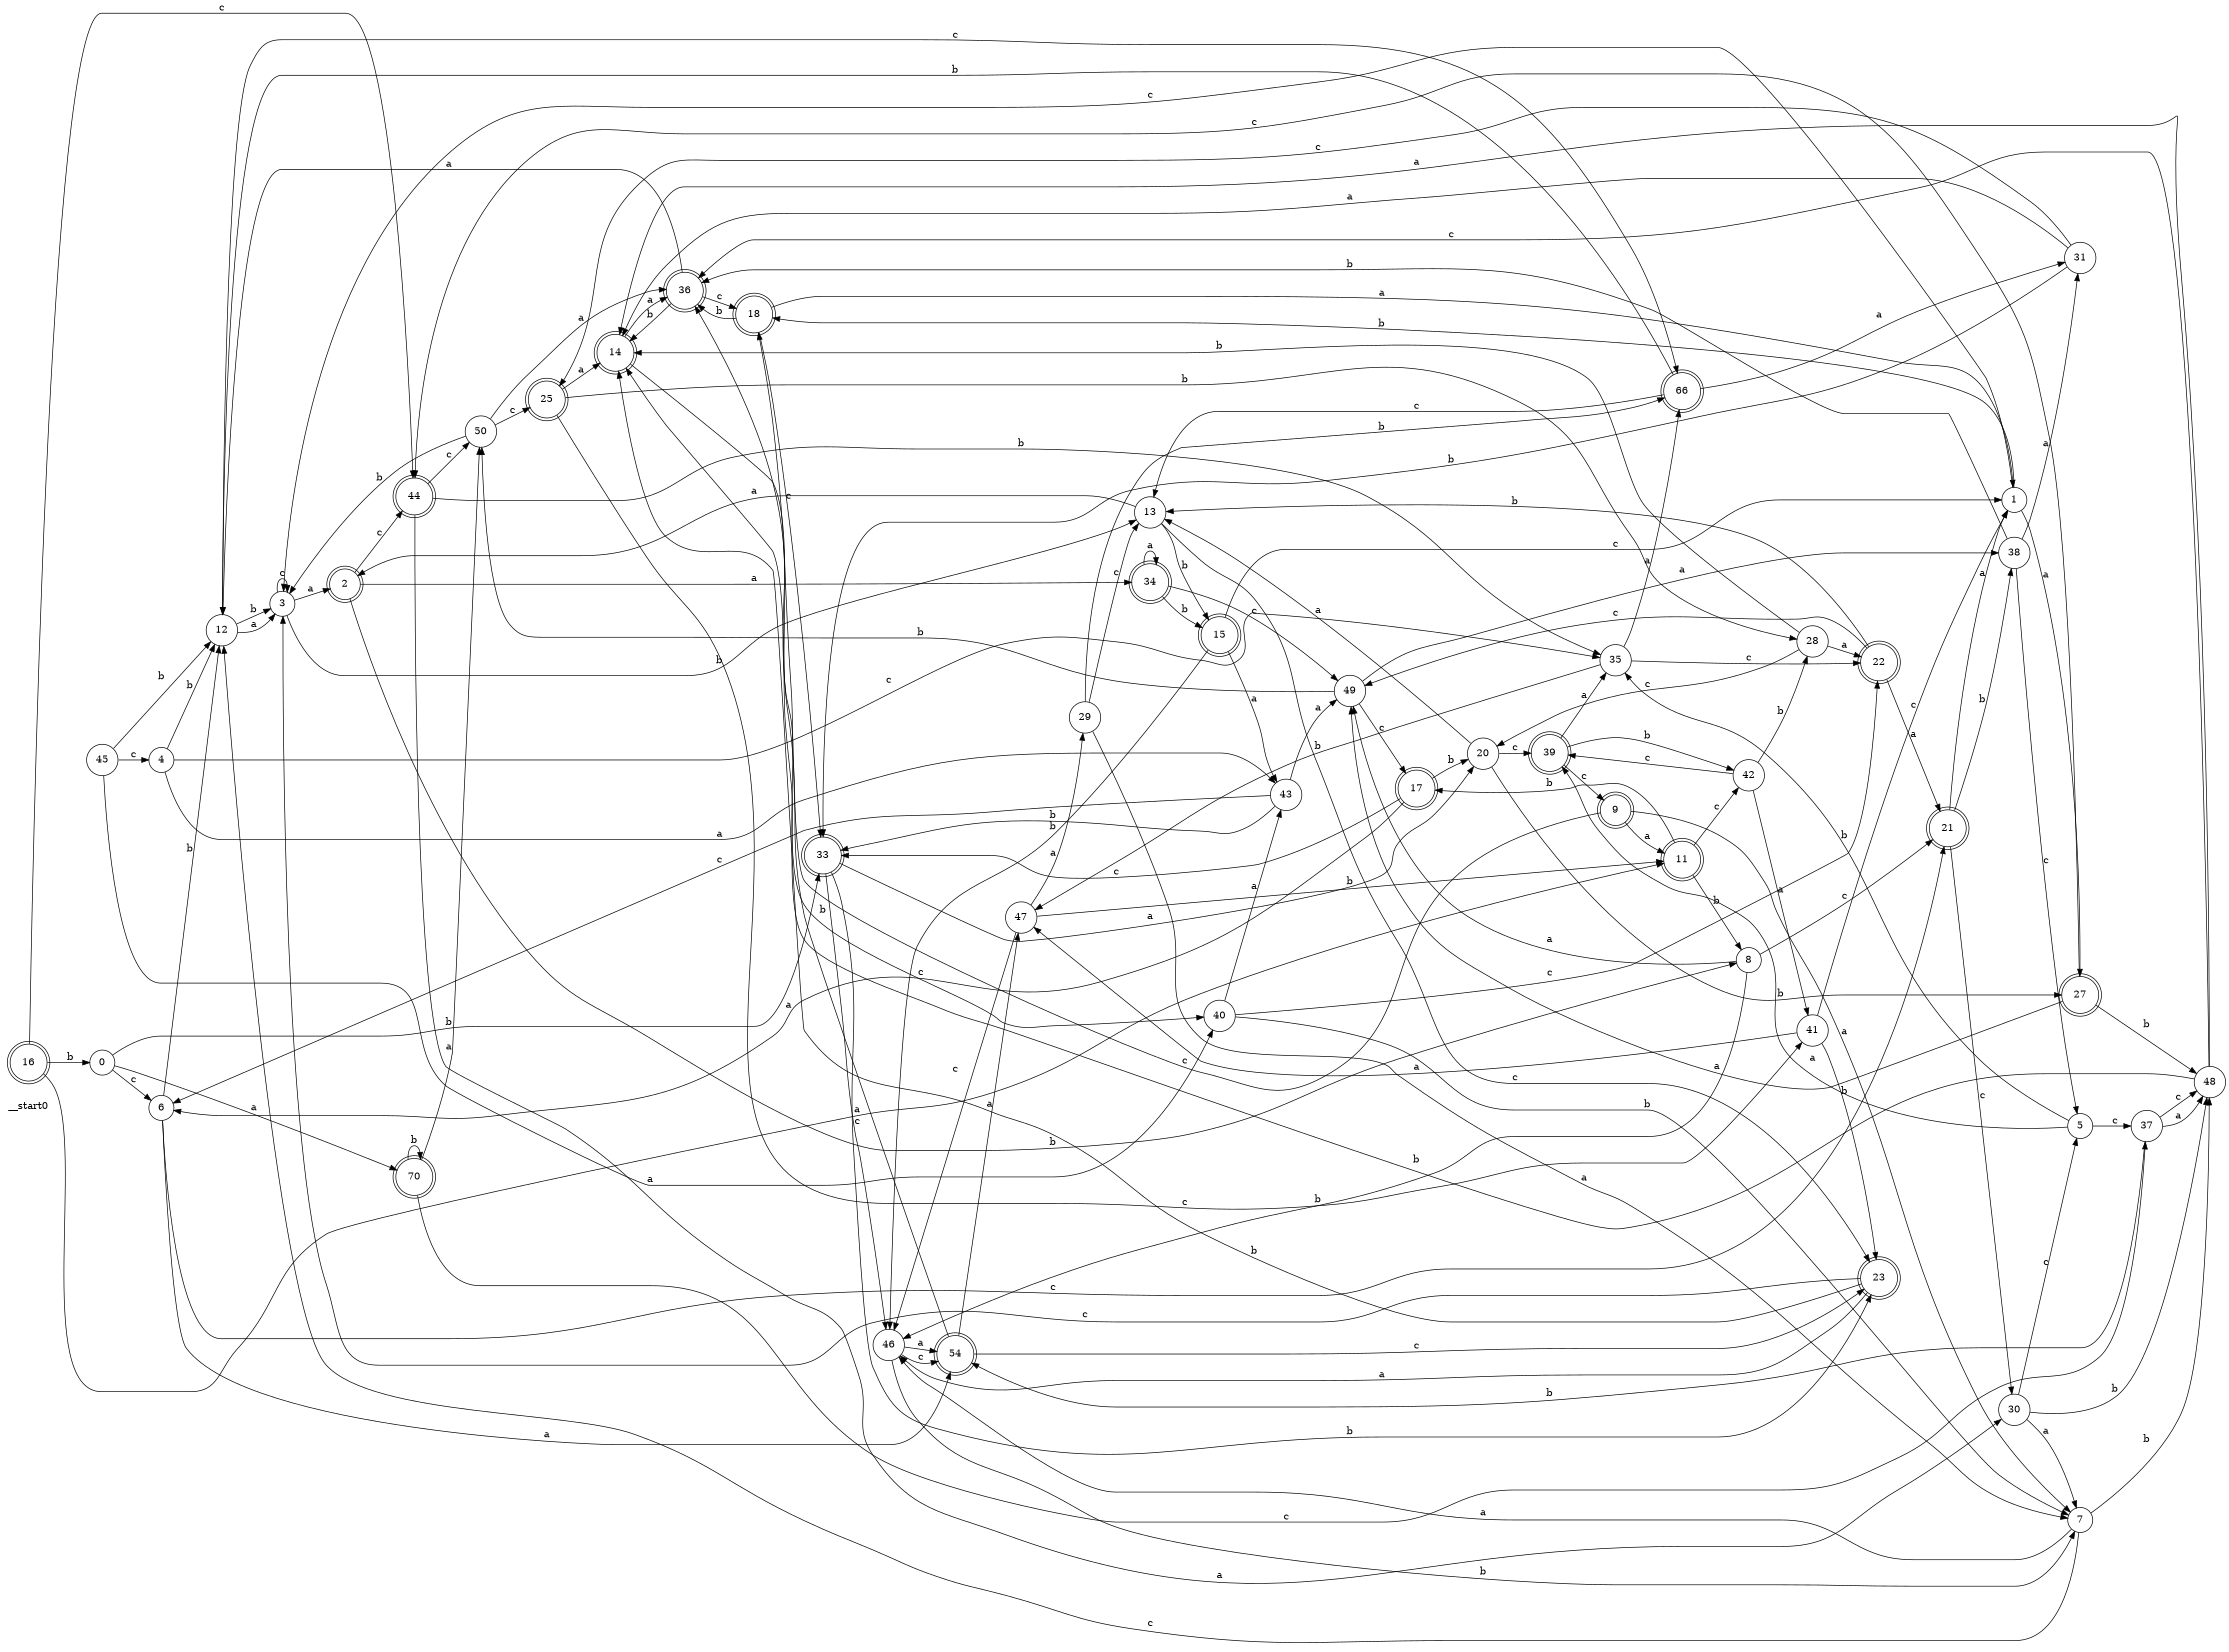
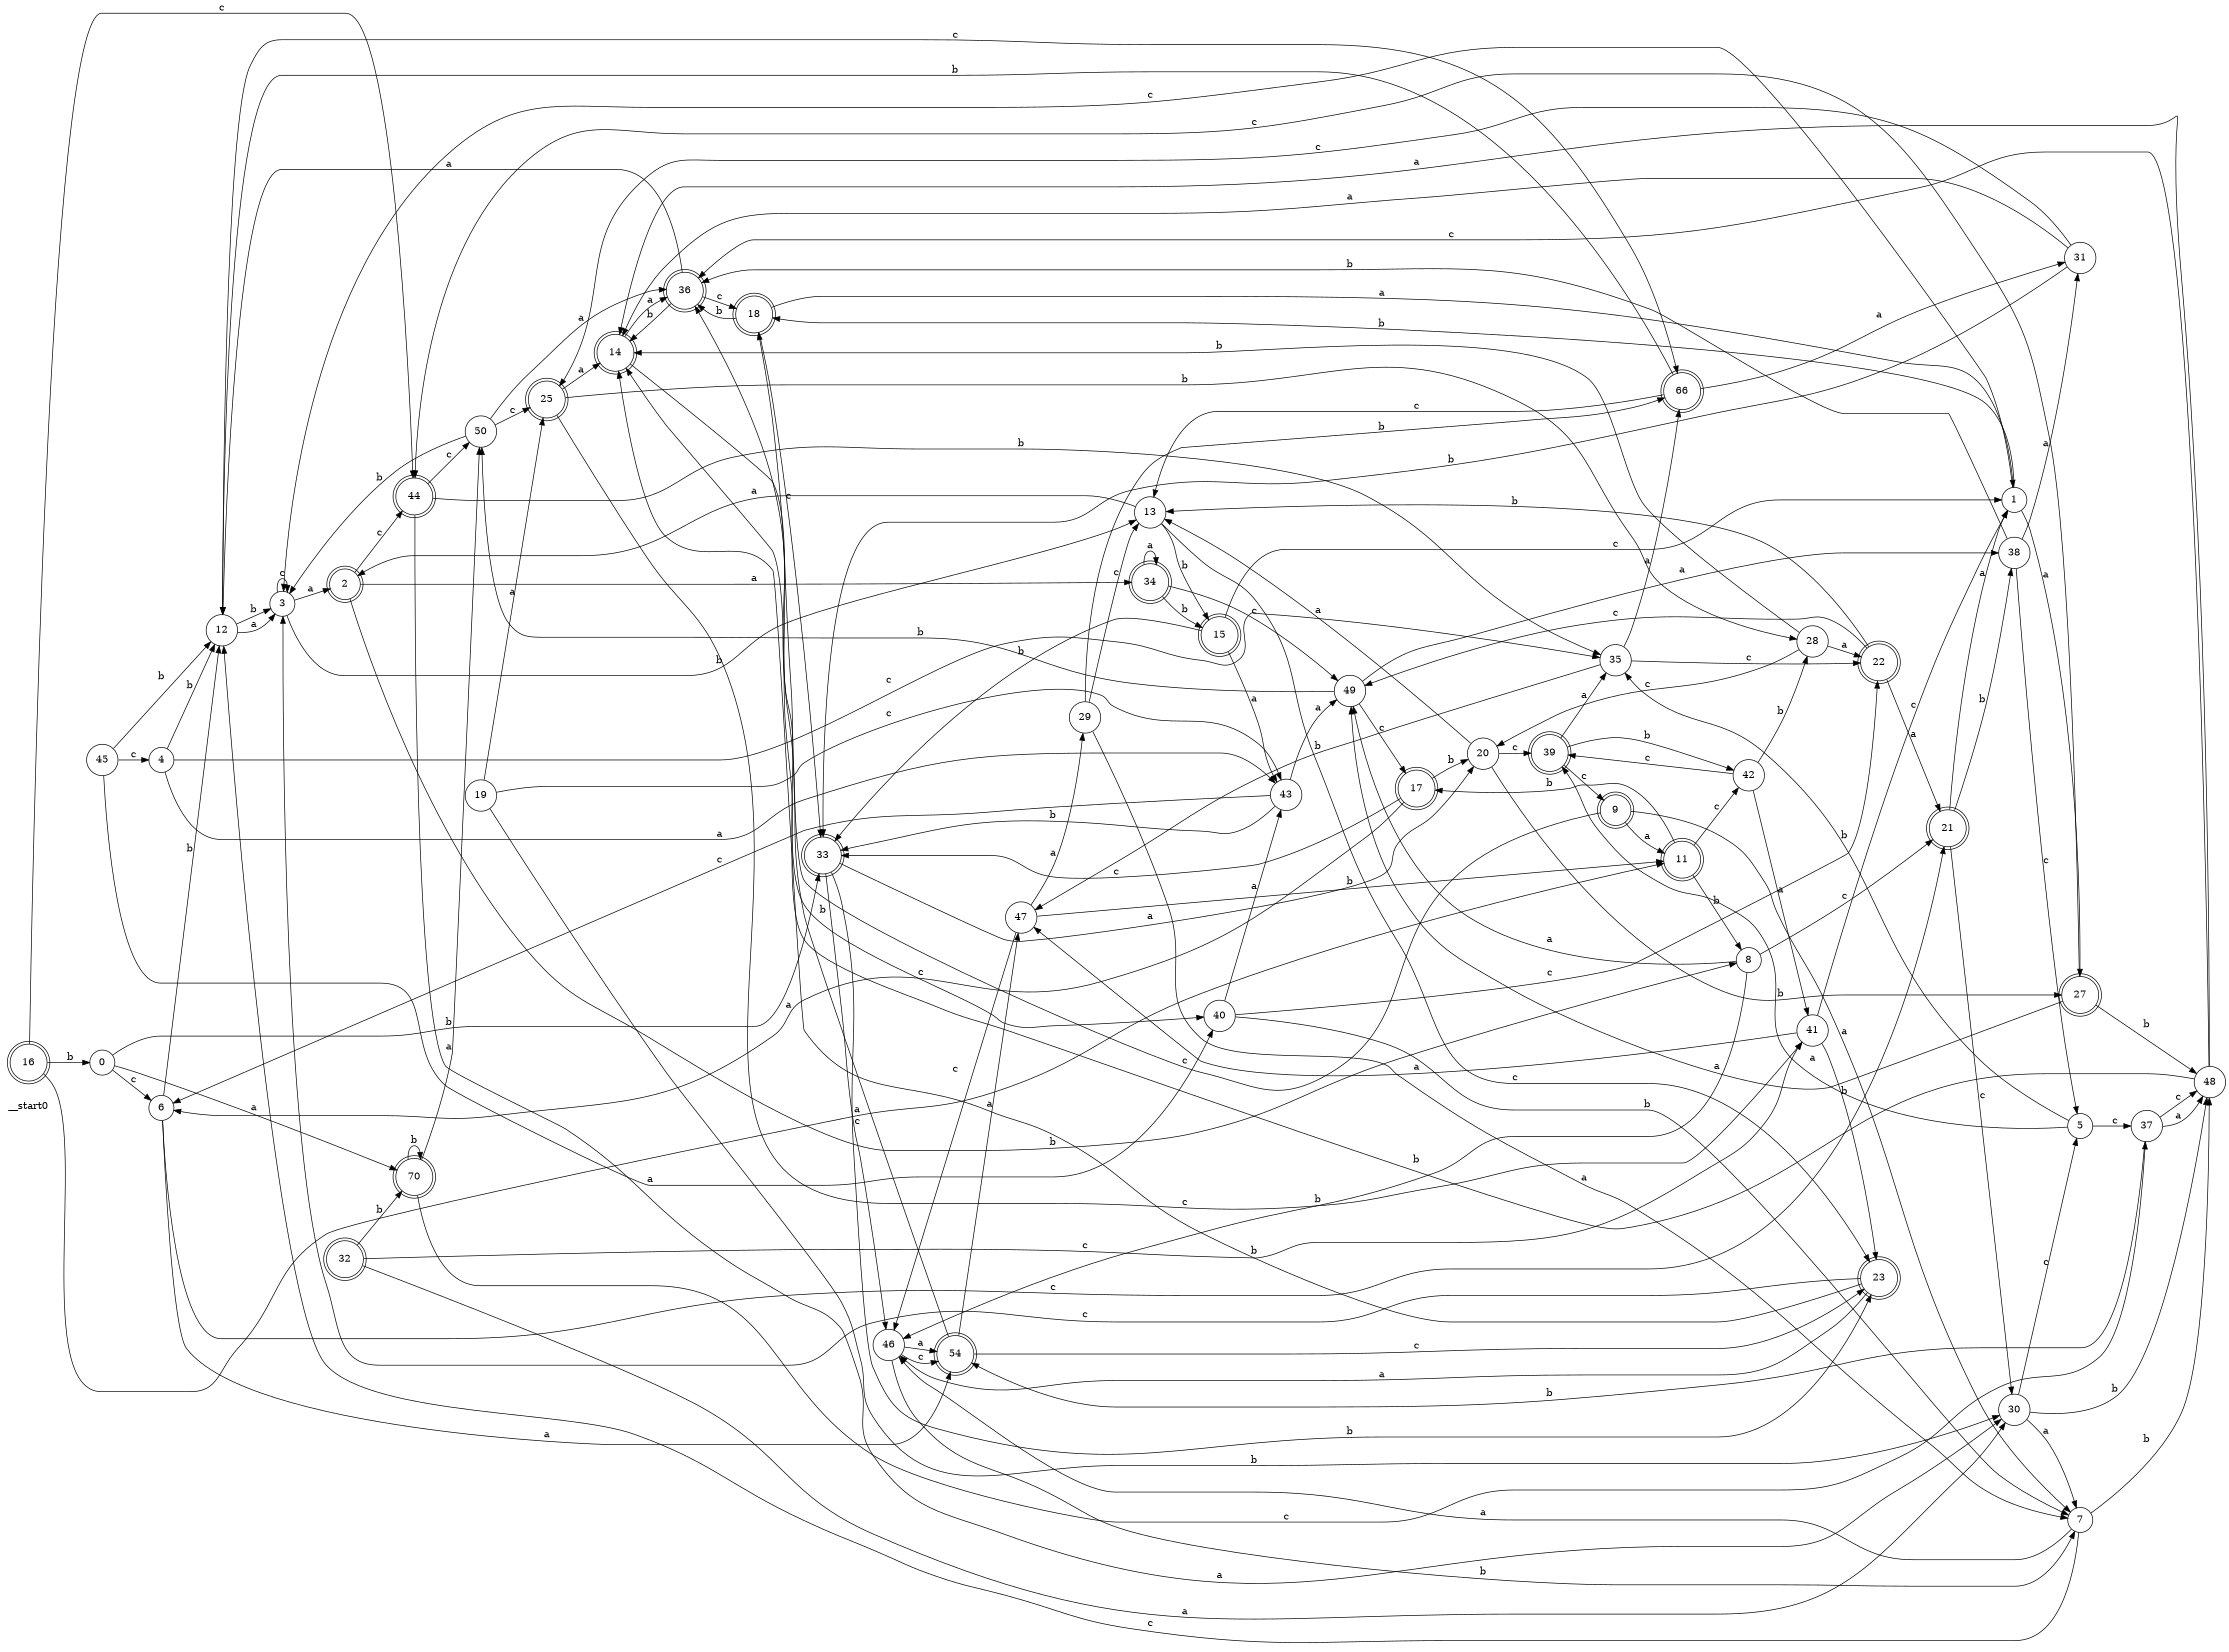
node "19": added
edge "15" -> "46": now "15" -> "33"
node "32": added
